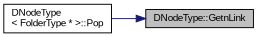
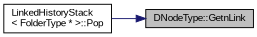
node "DNodeType < FolderType * >::Pop": label "DNodeType < FolderType * >::Pop" -> "LinkedHistoryStack < FolderType * >::Pop"
